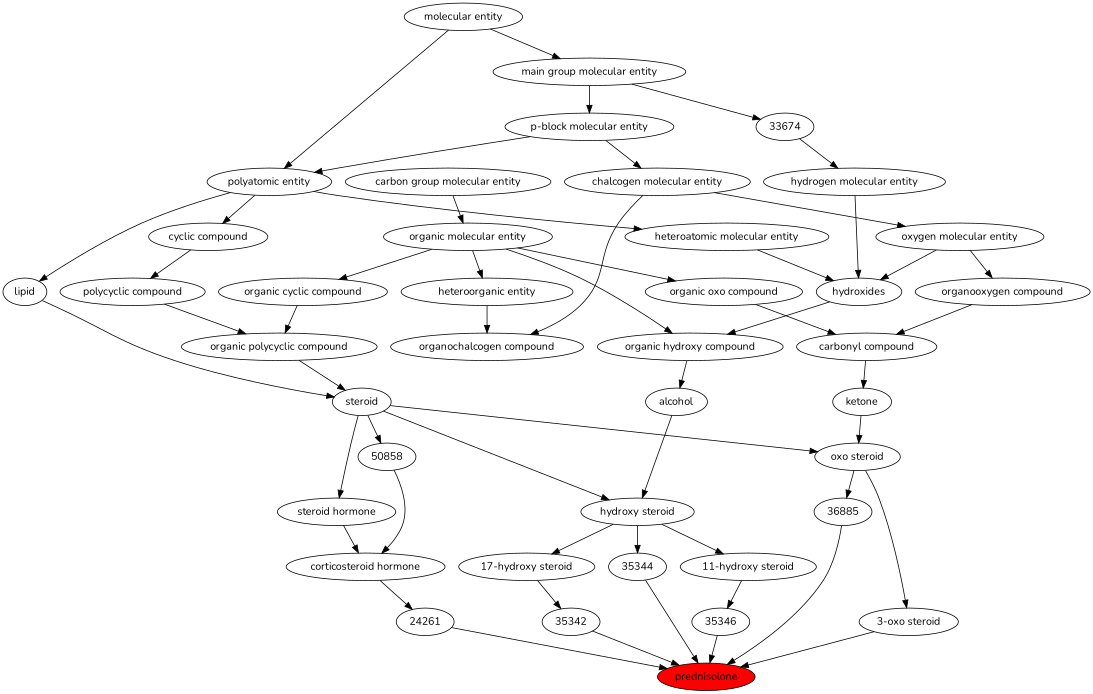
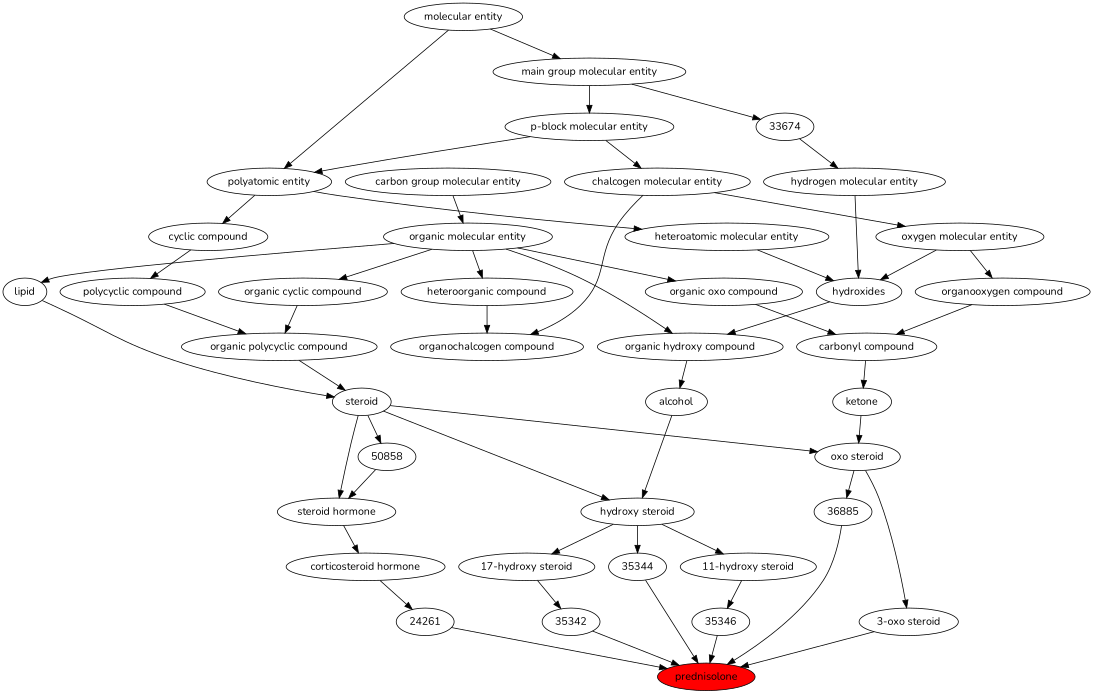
edge "polyatomic entity" -> "lipid": now "organic molecular entity" -> "lipid"
node "heteroorganic entity": label "heteroorganic entity" -> "heteroorganic compound"
edge "50858" -> "corticosteroid hormone": now "50858" -> "steroid hormone"
